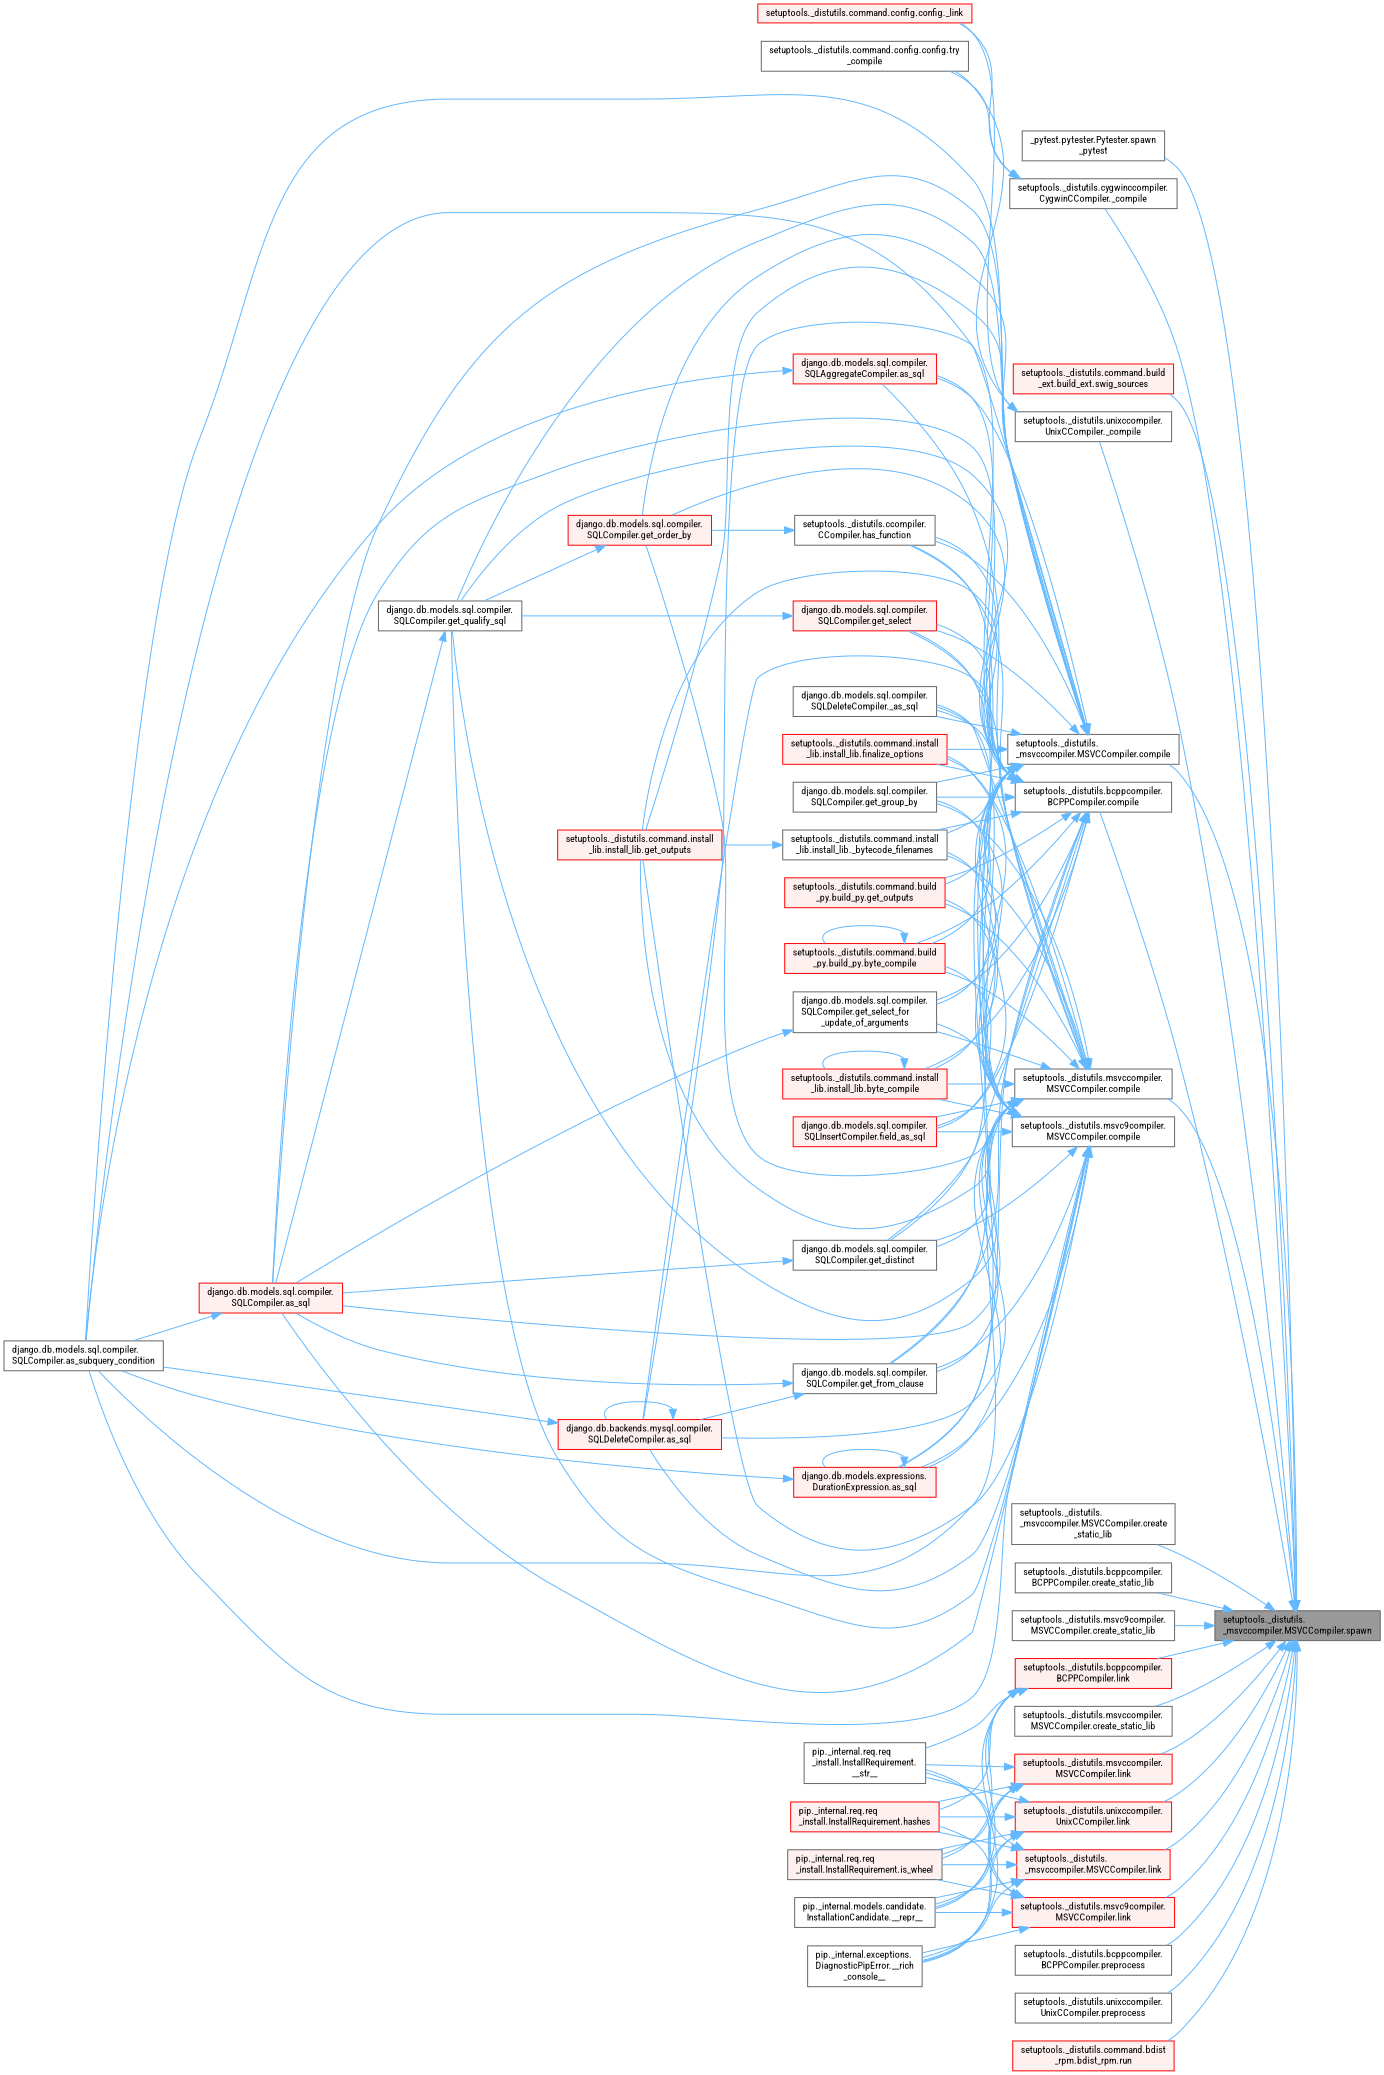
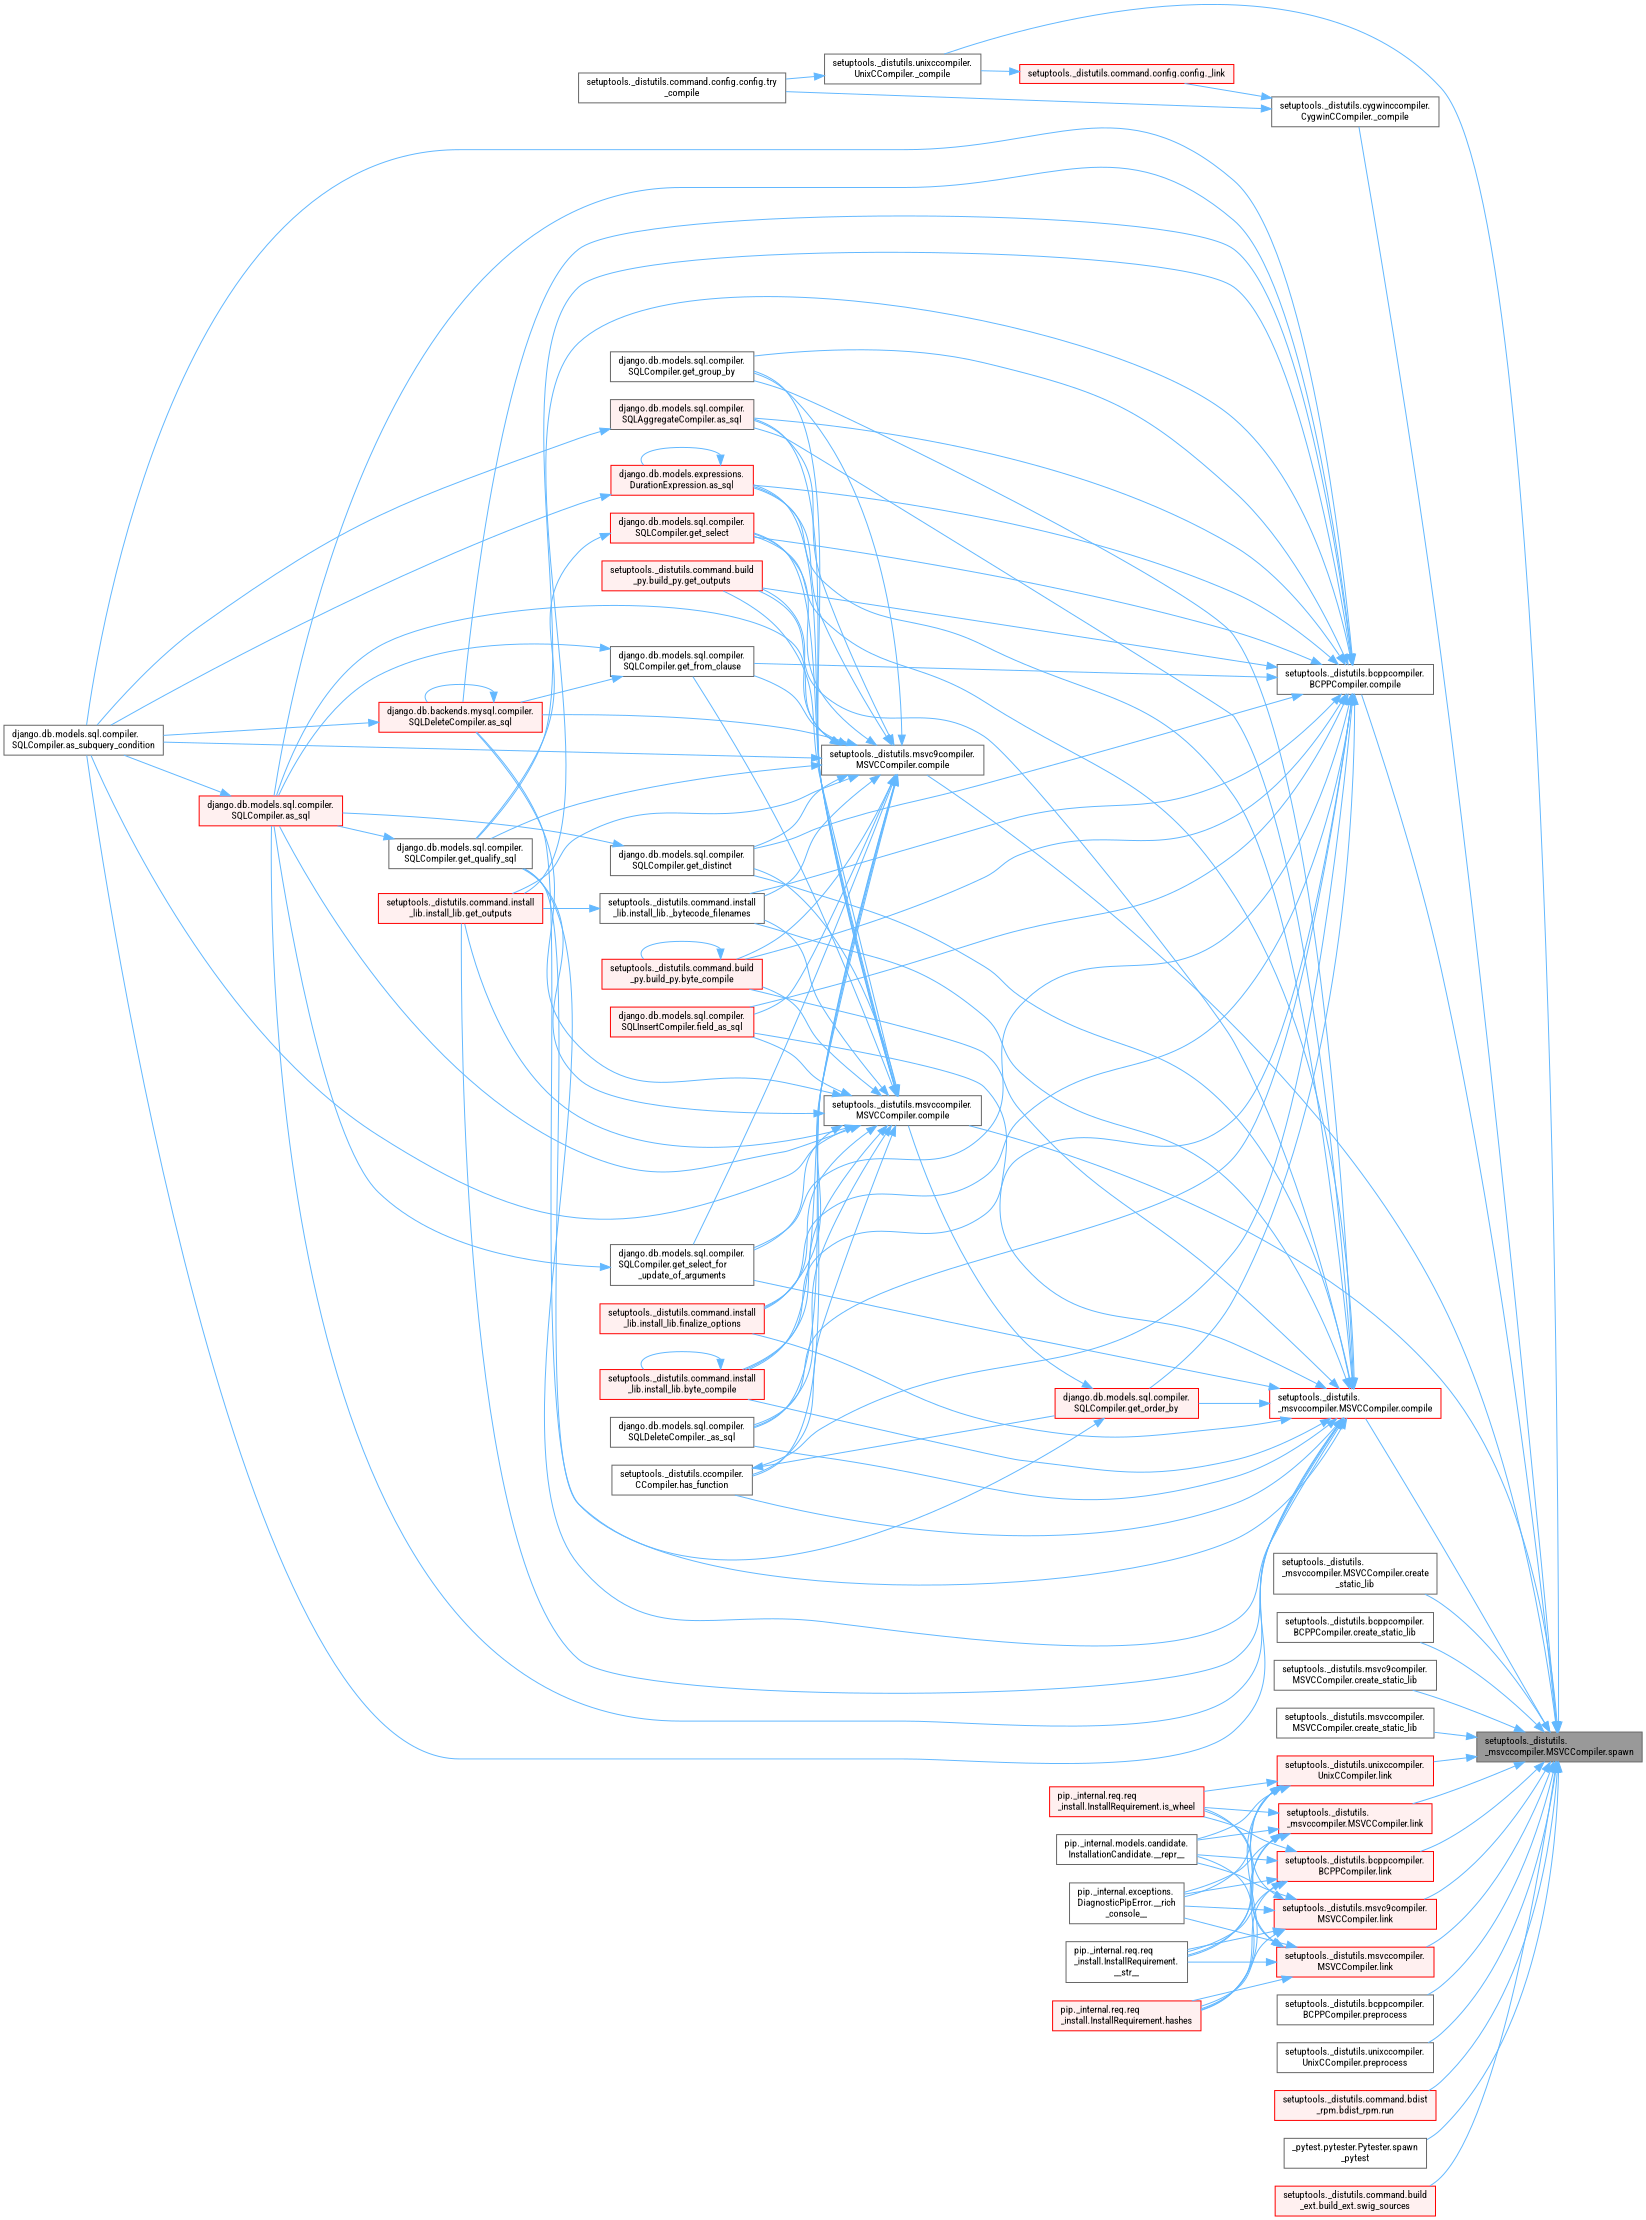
edge "setuptools._distutils.command.config.config._link" -> "setuptools._distutils.unixccompiler. UnixCCompiler._compile": reversed
node "django.db.models.sql.compiler. SQLAggregateCompiler.as_sql": color red -> grey40
edge "django.db.models.sql.compiler. SQLAggregateCompiler.as_sql" -> "setuptools._distutils.msvc9compiler. MSVCCompiler.compile": added
node "setuptools._distutils. _msvccompiler.MSVCCompiler.compile": color grey40 -> red
edge "django.db.models.sql.compiler. SQLCompiler.get_order_by" -> "setuptools._distutils.msvccompiler. MSVCCompiler.compile": reversed
edge "django.db.models.sql.compiler. SQLCompiler.get_from_clause" -> "setuptools._distutils. _msvccompiler.MSVCCompiler.compile": removed
edge "setuptools._distutils.msvc9compiler. MSVCCompiler.compile" -> "setuptools._distutils. _msvccompiler.MSVCCompiler.spawn": added
node "pip._internal.req.req _install.InstallRequirement.is_wheel": color grey40 -> red
